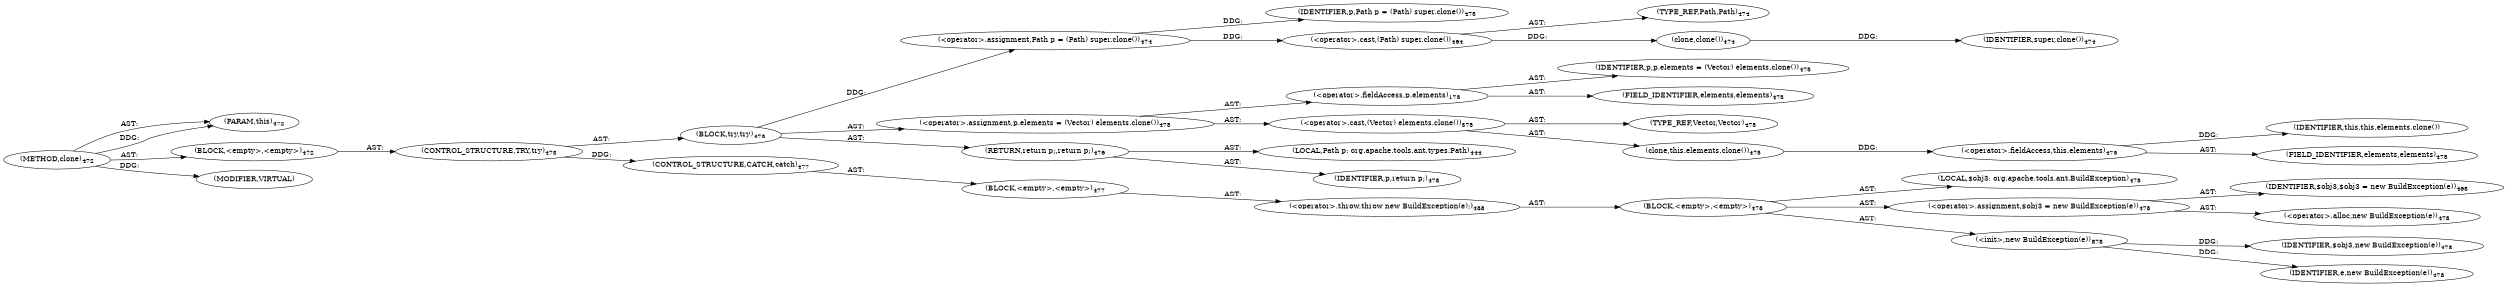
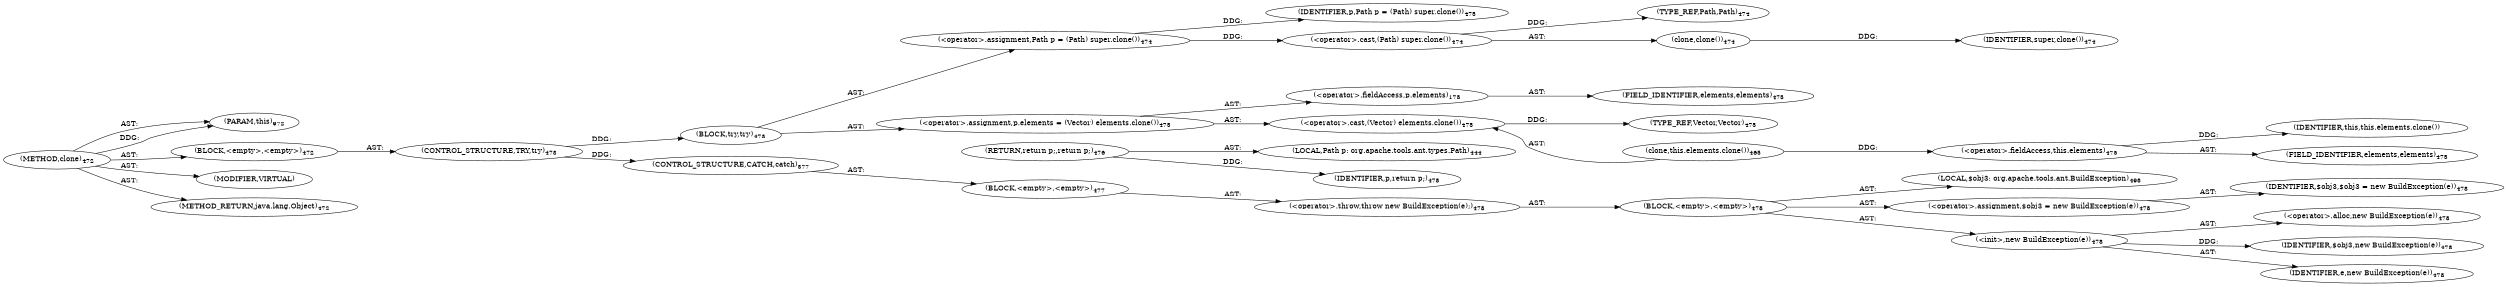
edge "(<operator>.cast,(Path) super.clone())" -> "(TYPE_REF,Path,Path)": label "AST: " -> "DDG: "
edge "(<operator>.cast,(Path) super.clone())" -> "(clone,clone())": label "DDG: " -> "AST: "
node "(<operator>.cast,(Path) super.clone())": text "464" -> "474"
node "(IDENTIFIER,p,p.elements = (Vector) elements.clone())": removed
edge "(BLOCK,try,try)" -> "(<operator>.assignment,Path p = (Path) super.clone())": label "DDG: " -> "AST: "
edge "(<operator>.cast,(Vector) elements.clone())" -> "(TYPE_REF,Vector,Vector)": label "AST: " -> "DDG: "
node "(PARAM,this)": text "472" -> "972"
node "(<operator>.cast,(Vector) elements.clone())": text "375" -> "475"
edge "(<operator>.cast,(Vector) elements.clone())" -> "(clone,this.elements.clone())": reversed
edge "(CONTROL_STRUCTURE,TRY,try)" -> "(BLOCK,try,try)": label "AST: " -> "DDG: "
edge "(BLOCK,try,try)" -> "(RETURN,return p;,return p;)": removed, label "AST:"
node "(clone,this.elements.clone())": text "475" -> "465"
edge "(RETURN,return p;,return p;)" -> "(IDENTIFIER,p,return p;)": label "AST: " -> "DDG: "
node "(CONTROL_STRUCTURE,CATCH,catch)": text "477" -> "377"
edge "(METHOD,clone)" -> "(MODIFIER,VIRTUAL)": label "DDG: " -> "AST: "
node "(LOCAL,$obj3: org.apache.tools.ant.BuildException)": text "478" -> "498"
node "(IDENTIFIER,$obj3,$obj3 = new BuildException(e))": text "468" -> "478"
node "(<operator>.throw,throw new BuildException(e);)": text "488" -> "478"
node "(METHOD_RETURN,java.lang.Object)": added
edge "(<operator>.assignment,$obj3 = new BuildException(e))" -> "(<operator>.alloc,new BuildException(e))": now "(<init>,new BuildException(e))" -> "(<operator>.alloc,new BuildException(e))"
node "(<init>,new BuildException(e))": text "878" -> "478"
edge "(<init>,new BuildException(e))" -> "(IDENTIFIER,e,new BuildException(e))": label "DDG: " -> "AST: "
